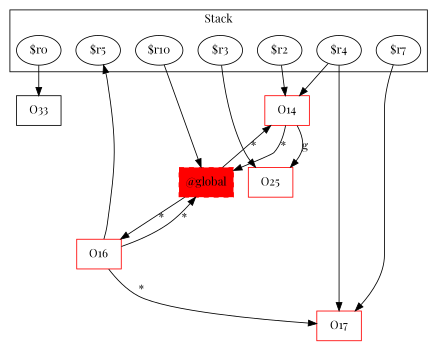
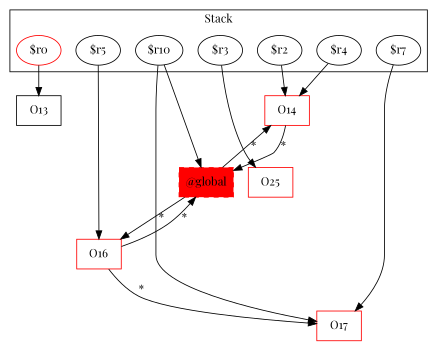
node "$r0": color black -> red
node "O33": label "O33" -> "O13"
edge "O14" -> "O25": removed, label "g"
edge "O16" -> "$r5": reversed
edge "$r4" -> "O17": now "$r10" -> "O17"
